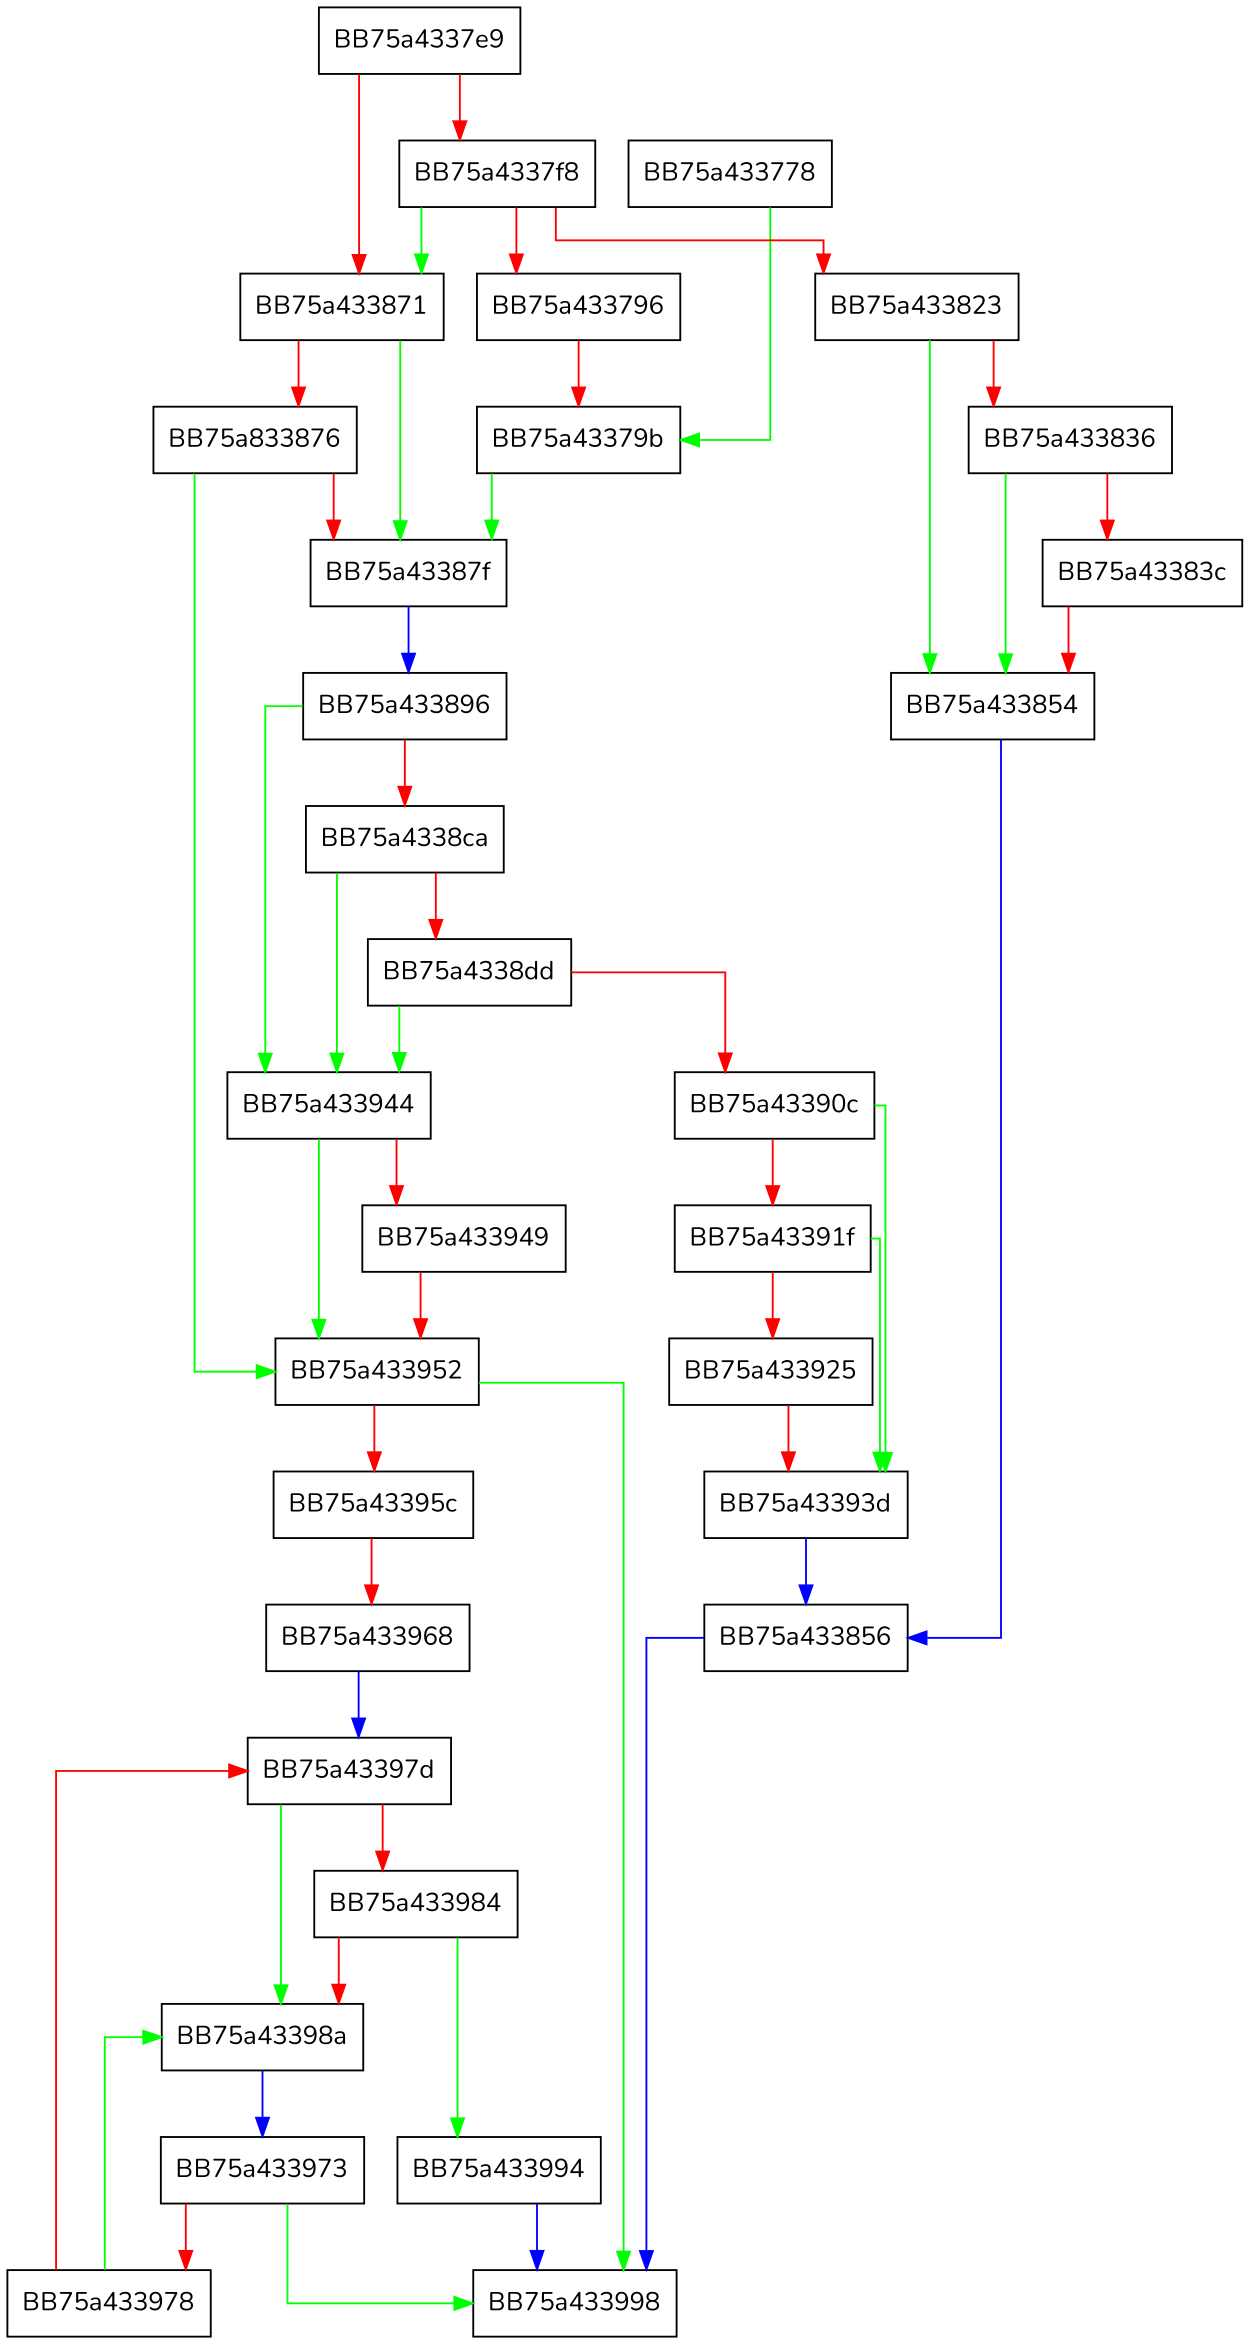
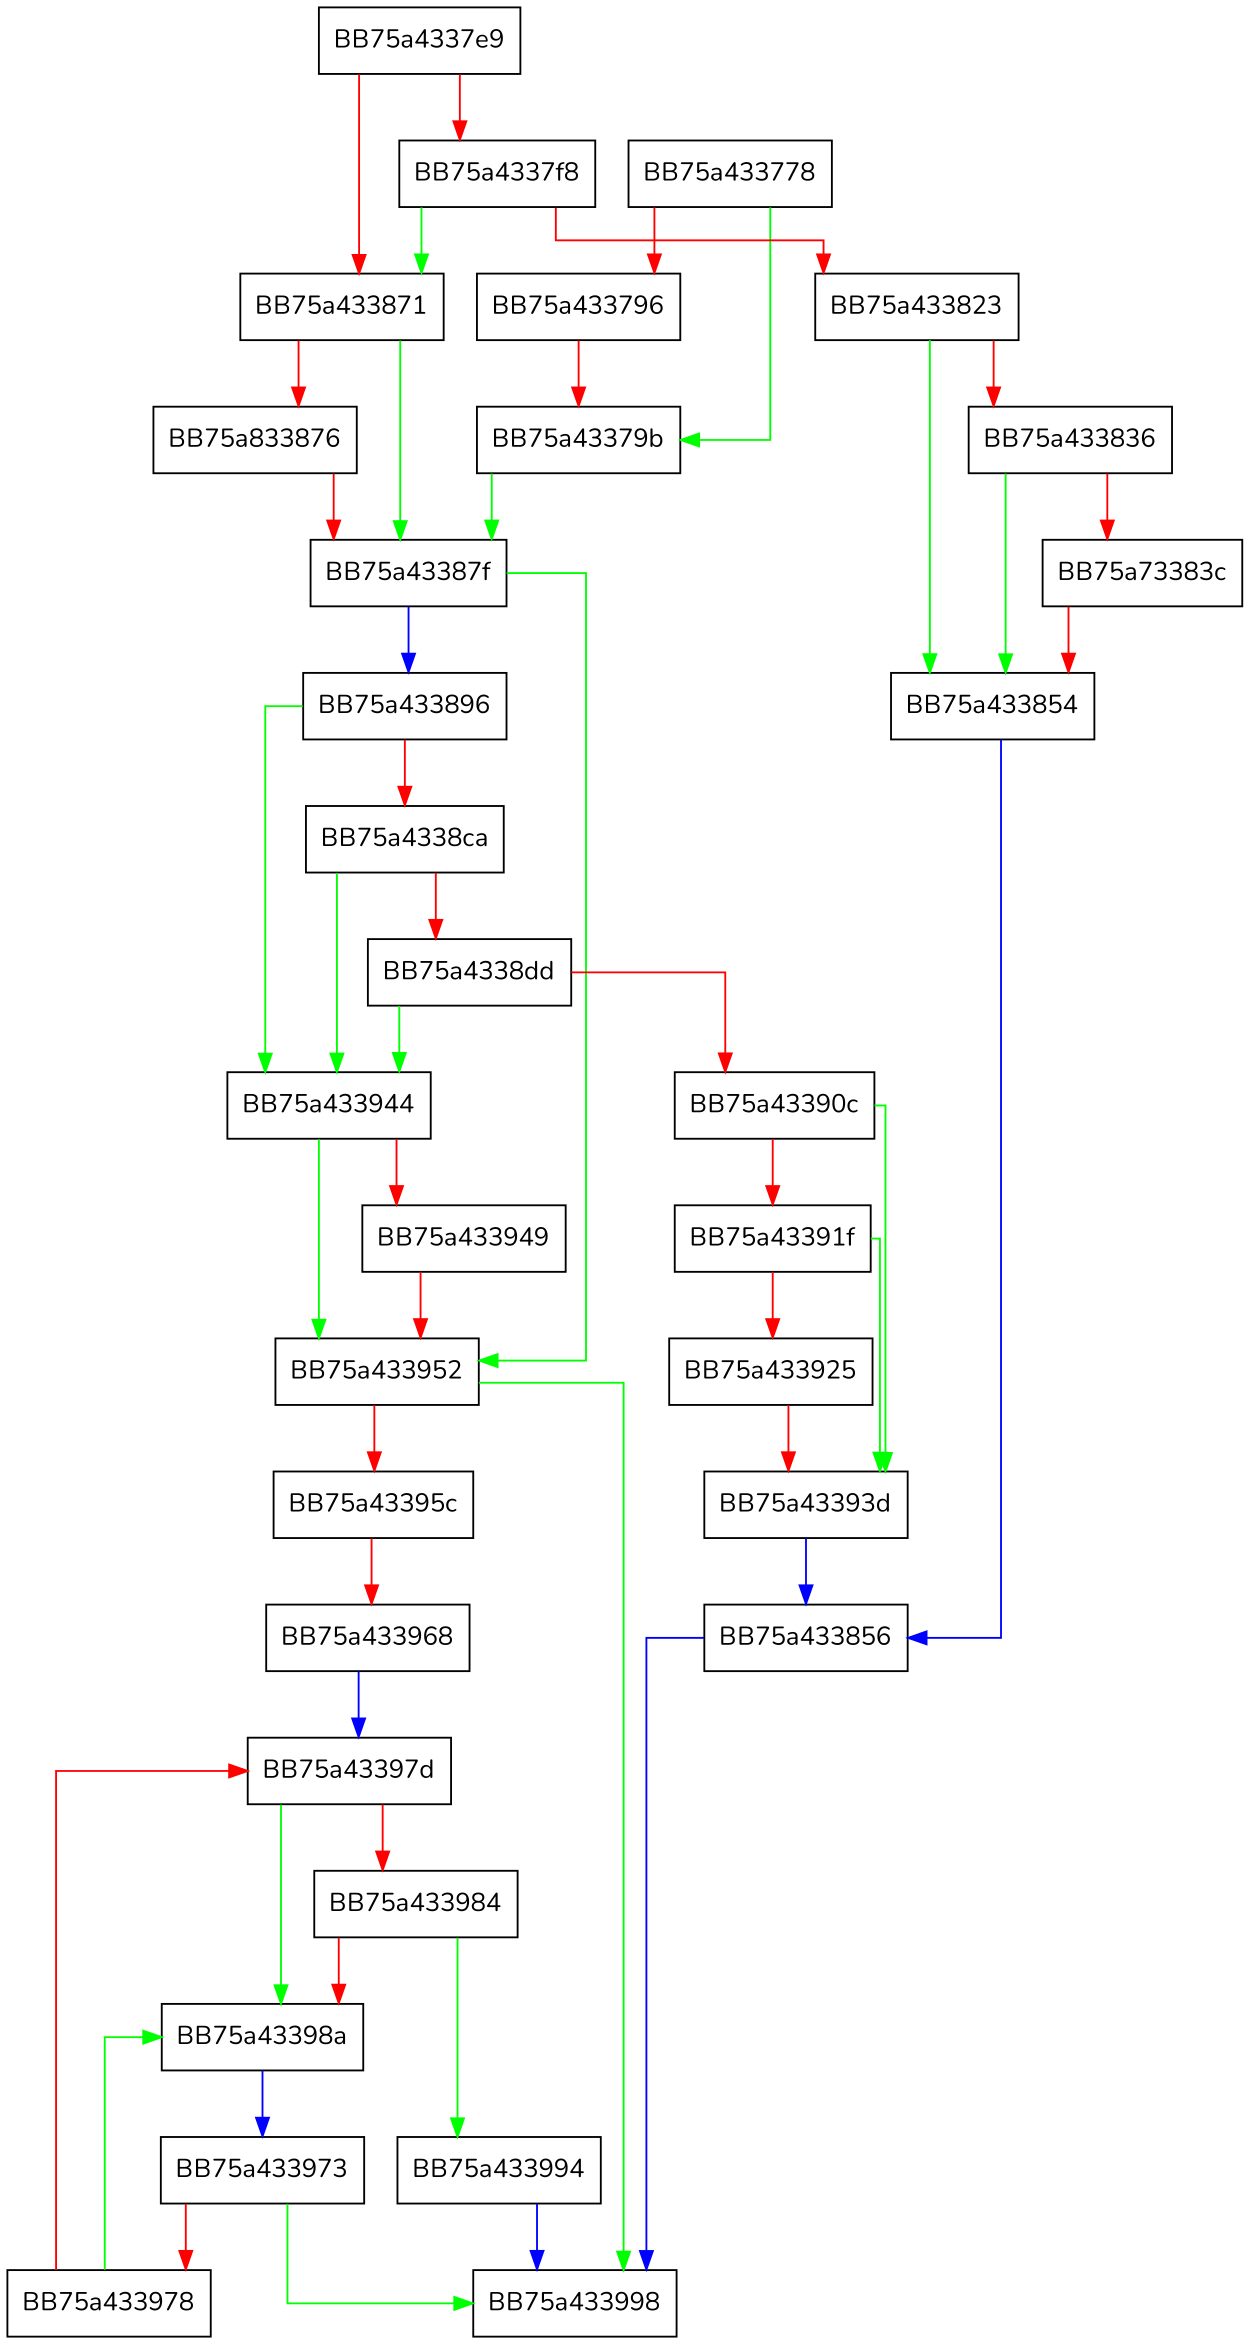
edge "BB75a4337f8" -> "BB75a433796": now "BB75a433778" -> "BB75a433796"
node "BB75a43383c": label "BB75a43383c" -> "BB75a73383c"
edge "BB75a833876" -> "BB75a433952": now "BB75a43387f" -> "BB75a433952"
